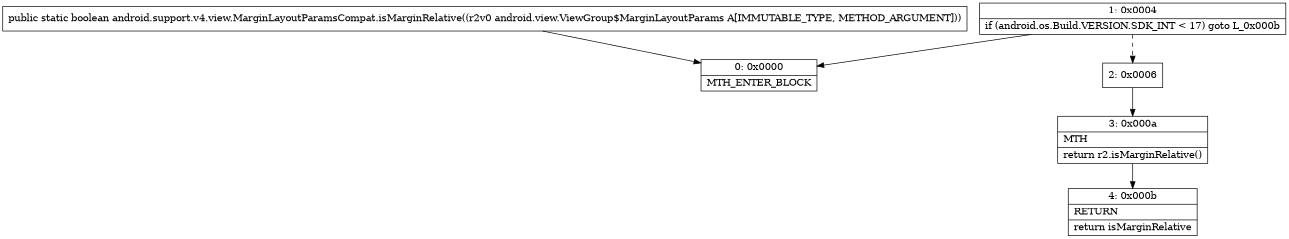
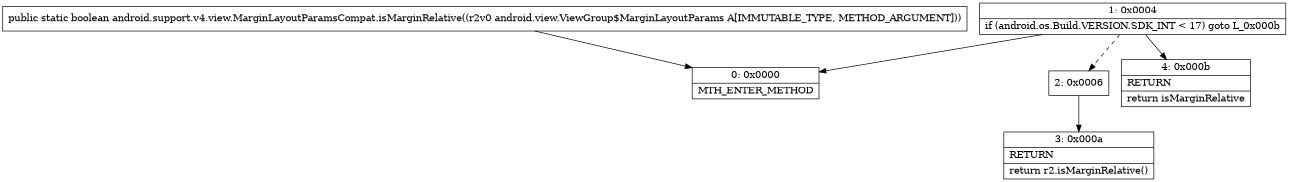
node "0: 0x0000": text "MTH_ENTER_BLOCK" -> "MTH_ENTER_METHOD"
node "3: 0x000a": text "MTH" -> "RETURN"
edge "3: 0x000a" -> "4: 0x000b": now "1: 0x0004" -> "4: 0x000b"
